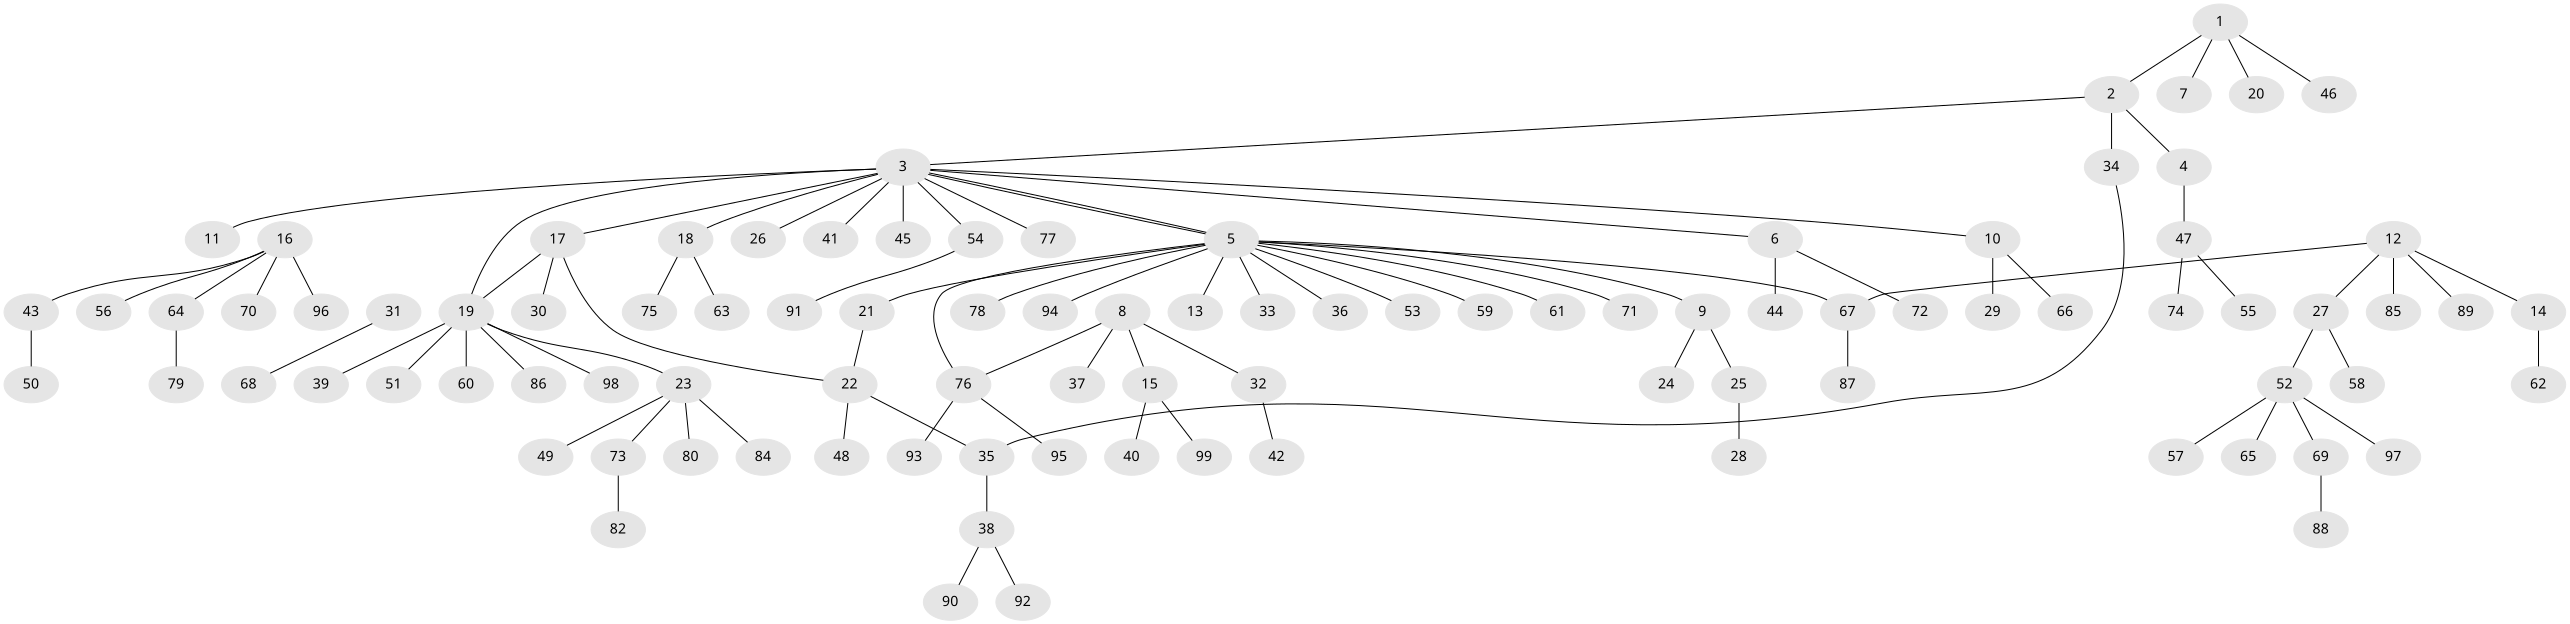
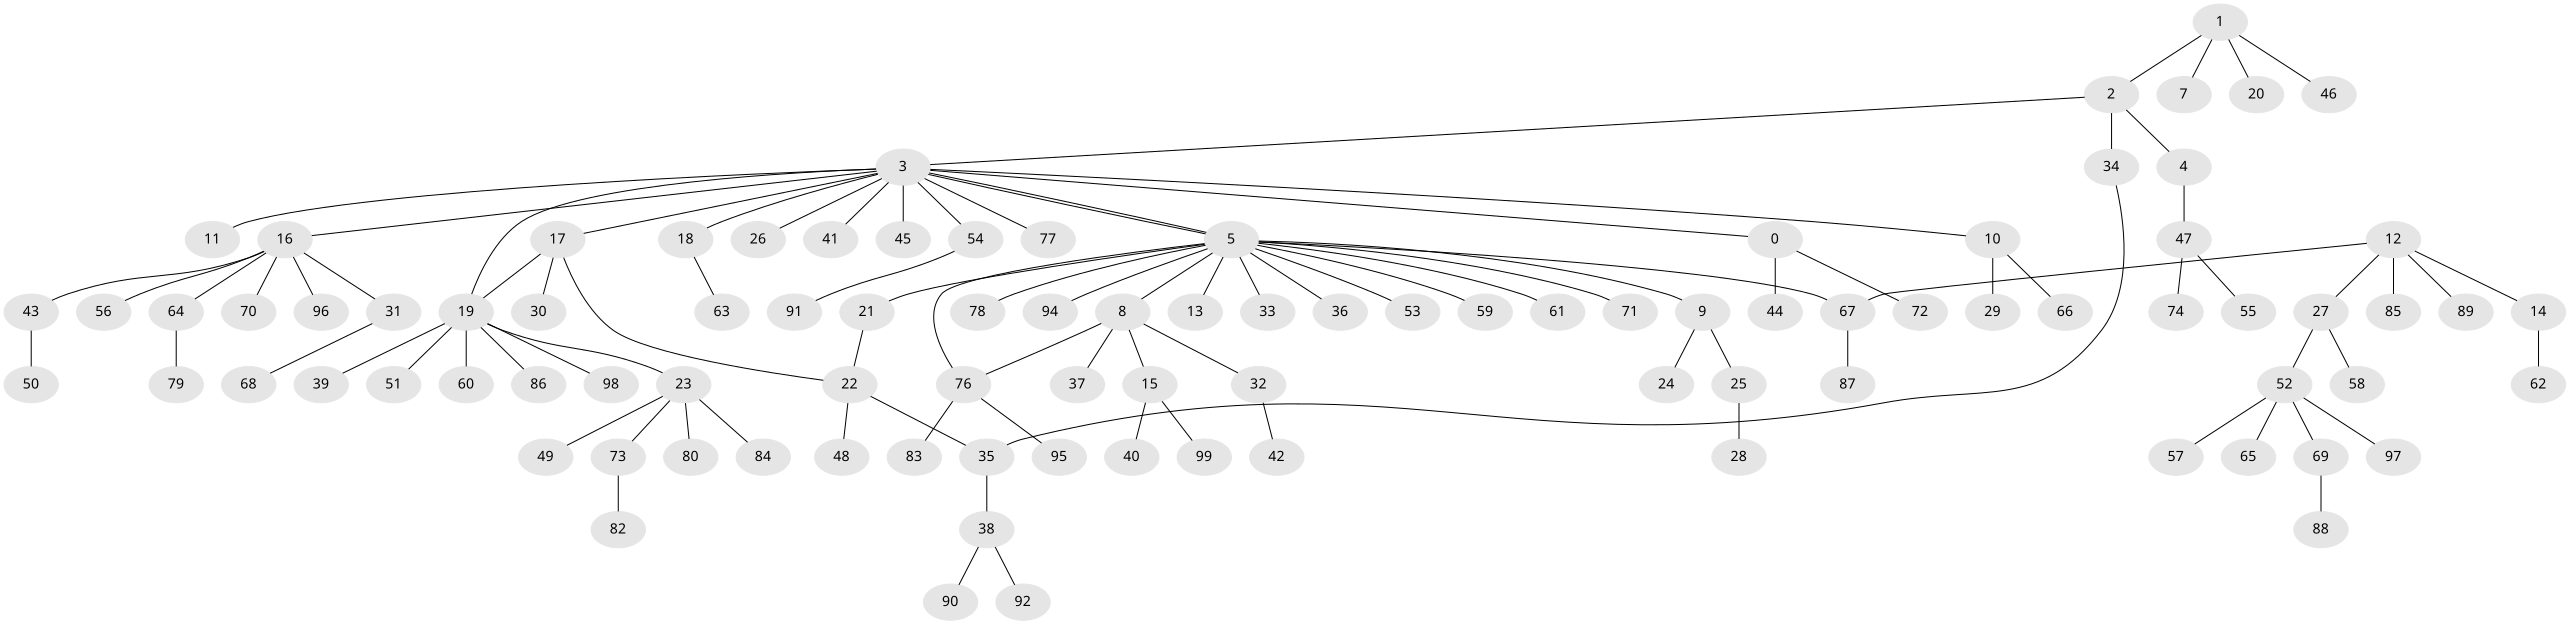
edge "3" -- "16": added
node "6": label "6" -> "0"
edge "16" -- "31": added
edge "5" -- "8": added
node "75": removed
node "93": label "93" -> "83"
